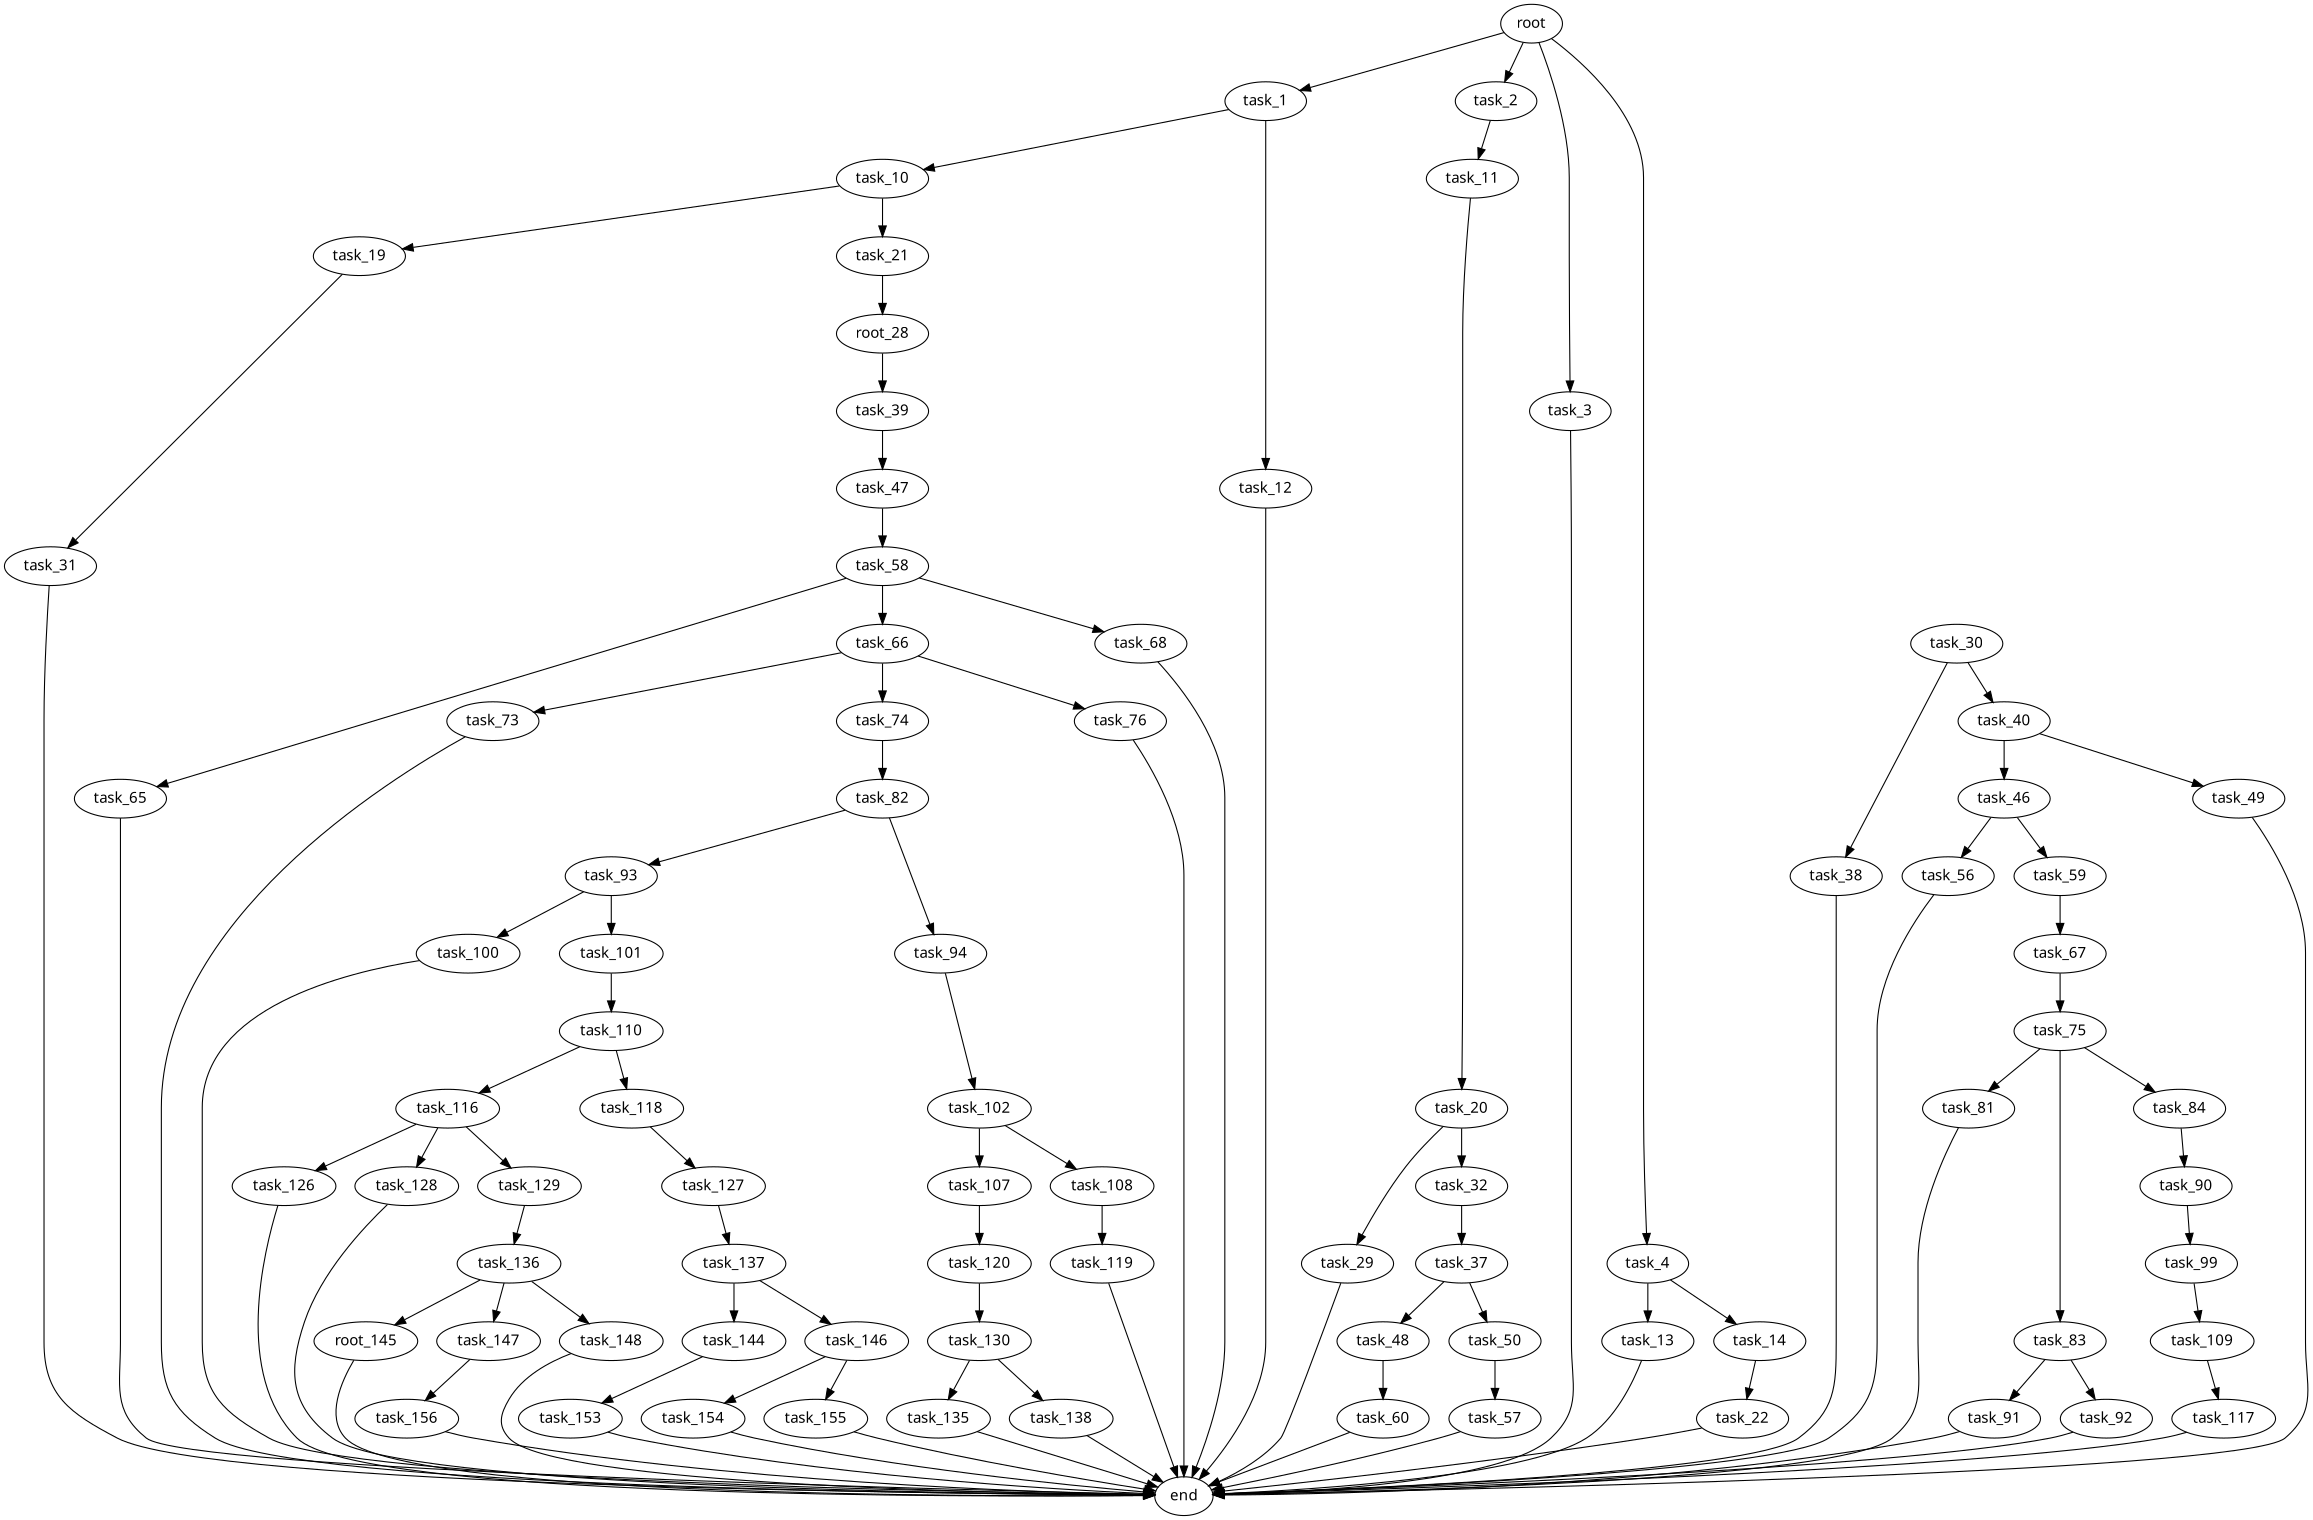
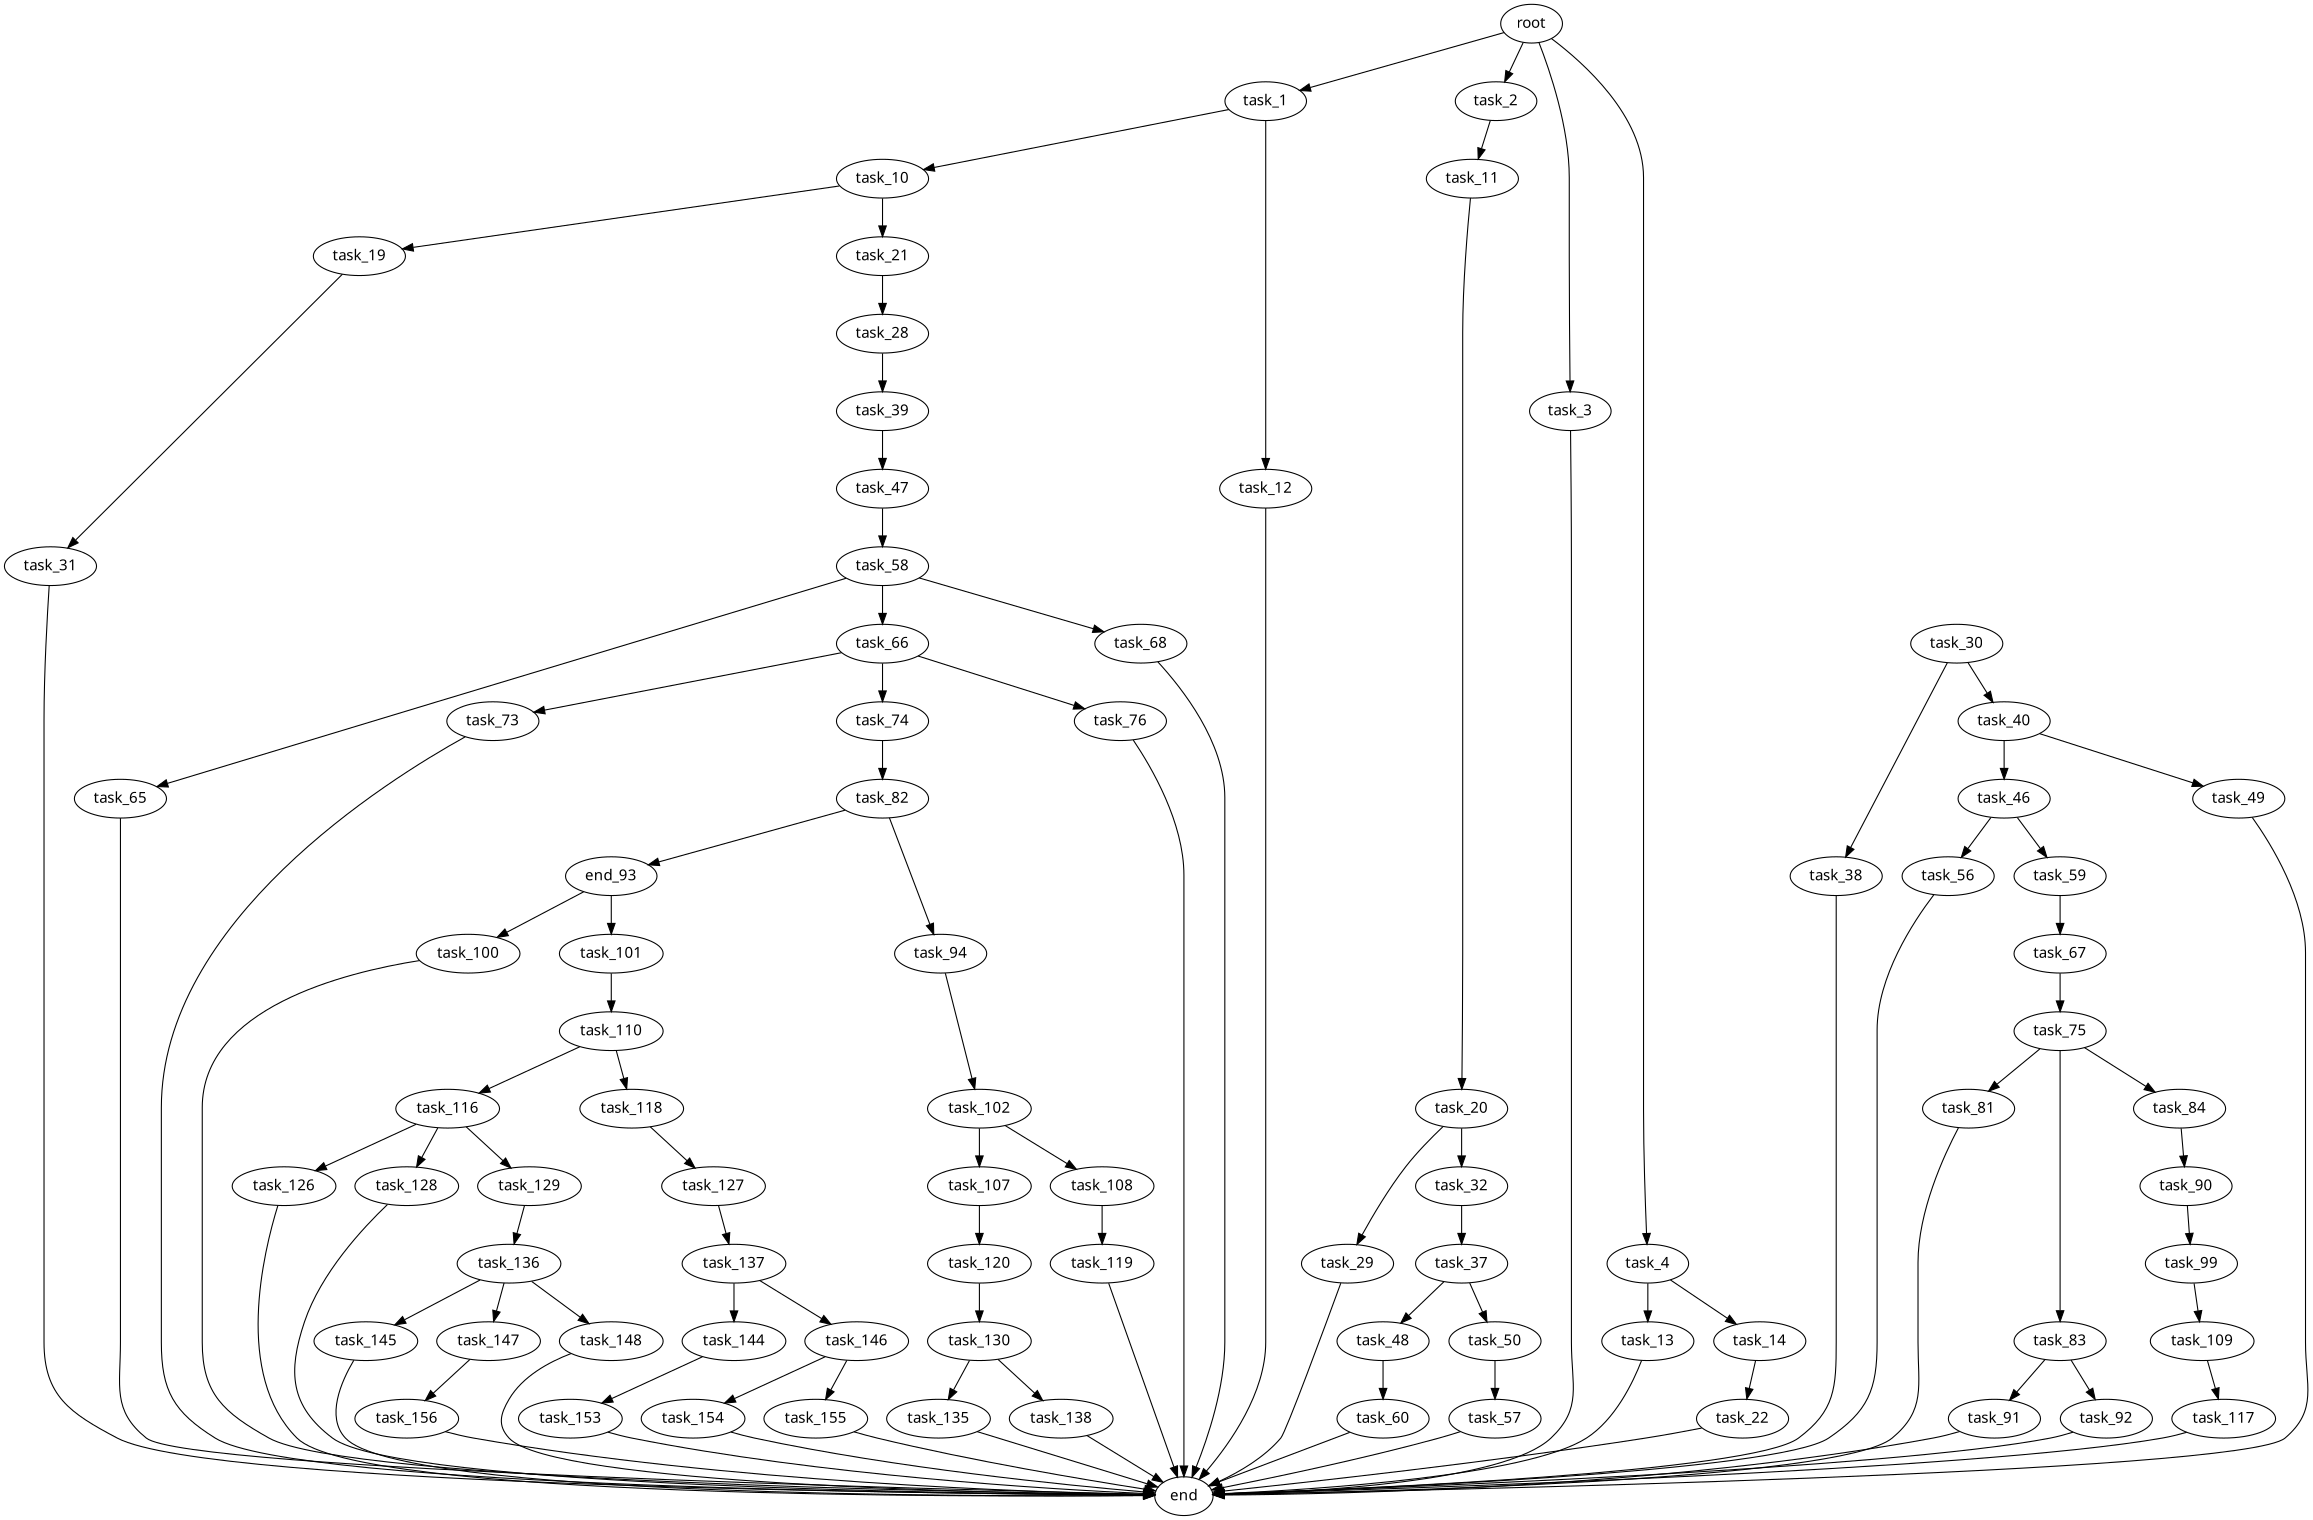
node "root_28": label "root_28" -> "task_28"
node "task_93": label "task_93" -> "end_93"
node "root_145": label "root_145" -> "task_145"
